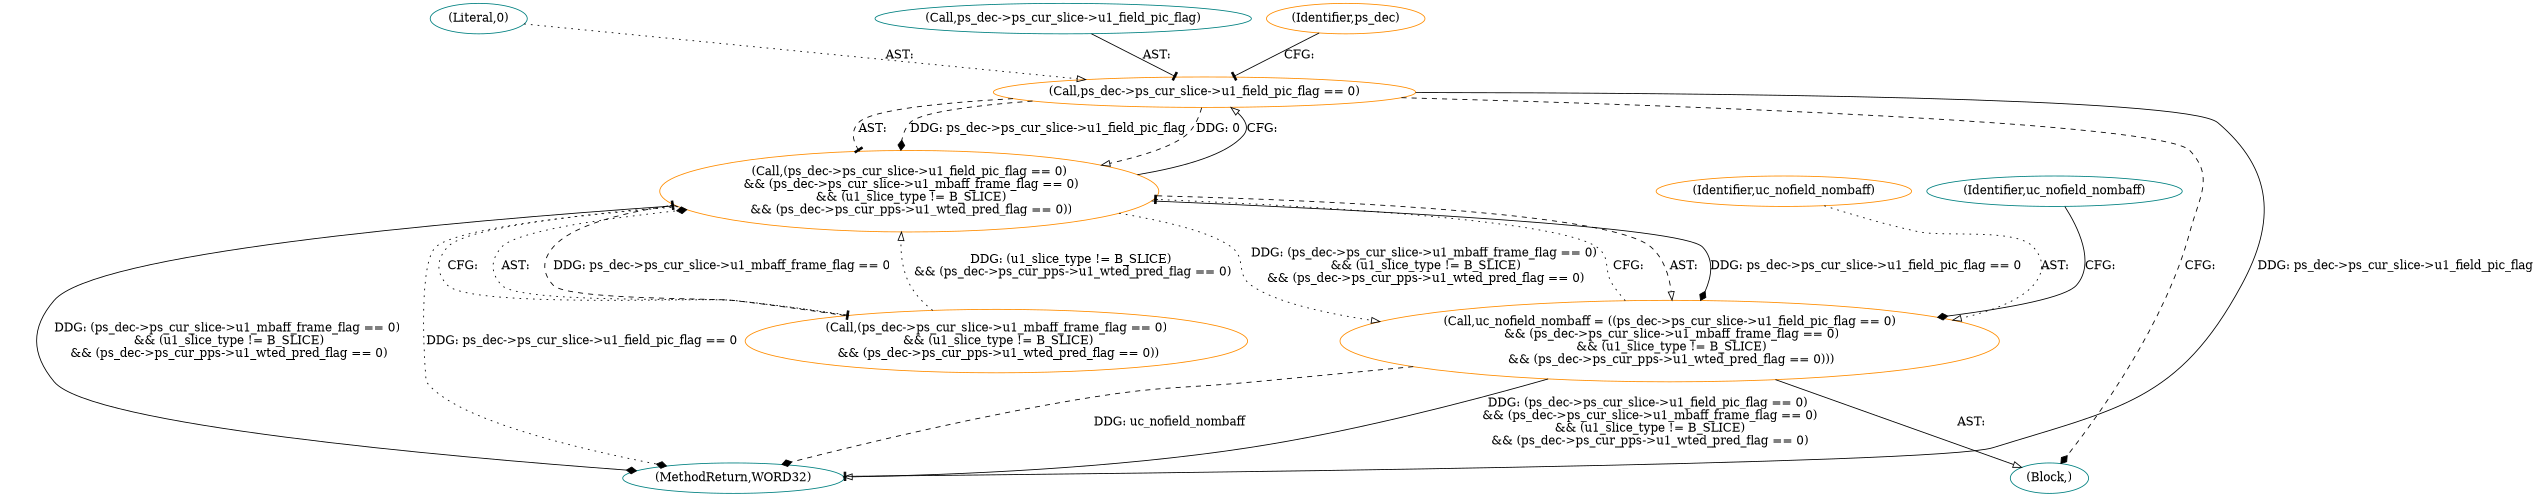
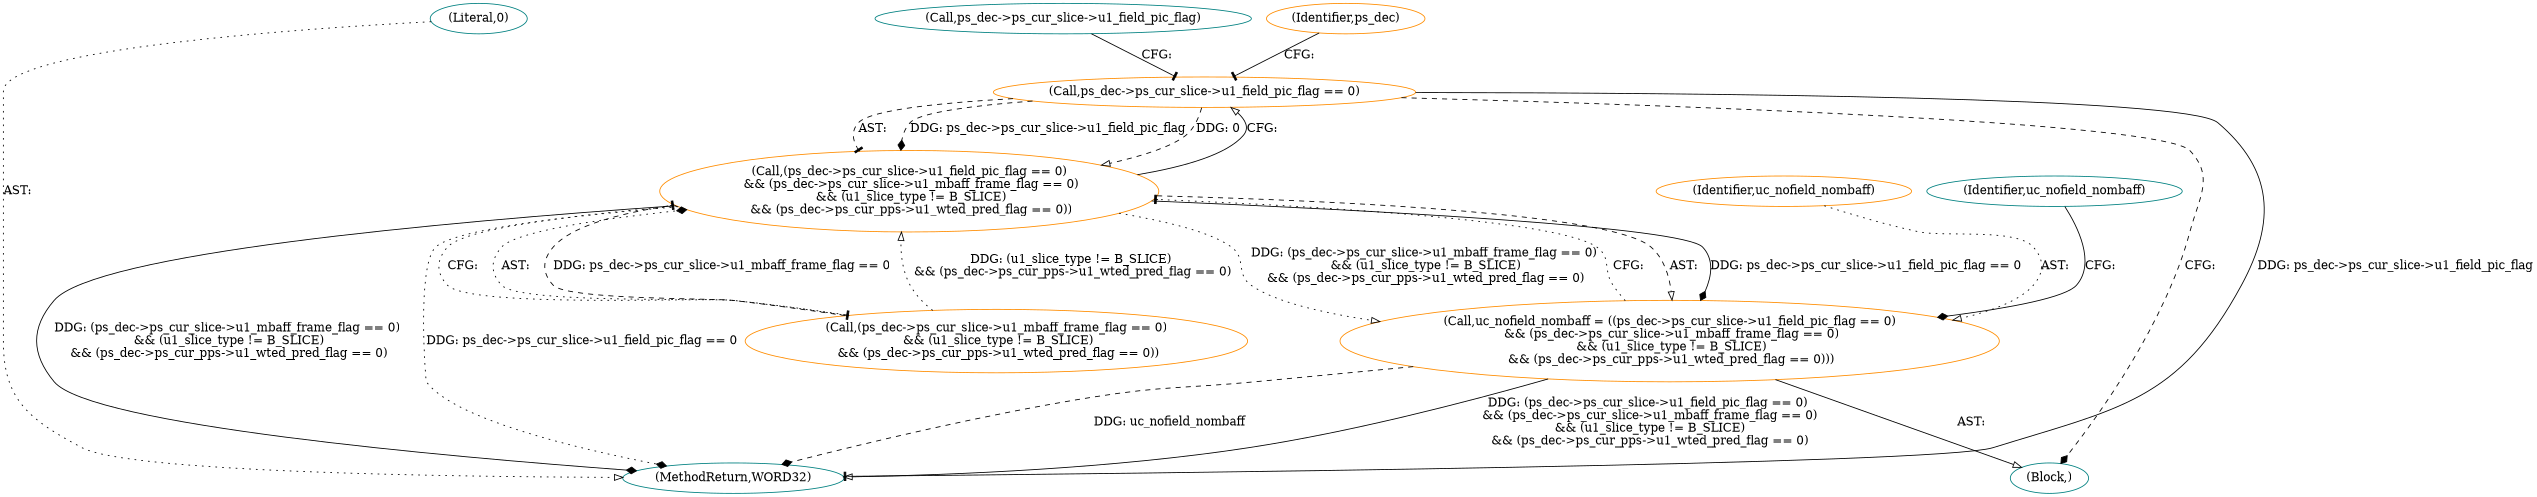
edge "(Literal,0)" -> "(Call,ps_dec->ps_cur_slice->u1_field_pic_flag == 0)": now "(Literal,0)" -> "(MethodReturn,WORD32)"
edge "(Call,ps_dec->ps_cur_slice->u1_field_pic_flag)" -> "(Call,ps_dec->ps_cur_slice->u1_field_pic_flag == 0)": label "AST: " -> "CFG: "
